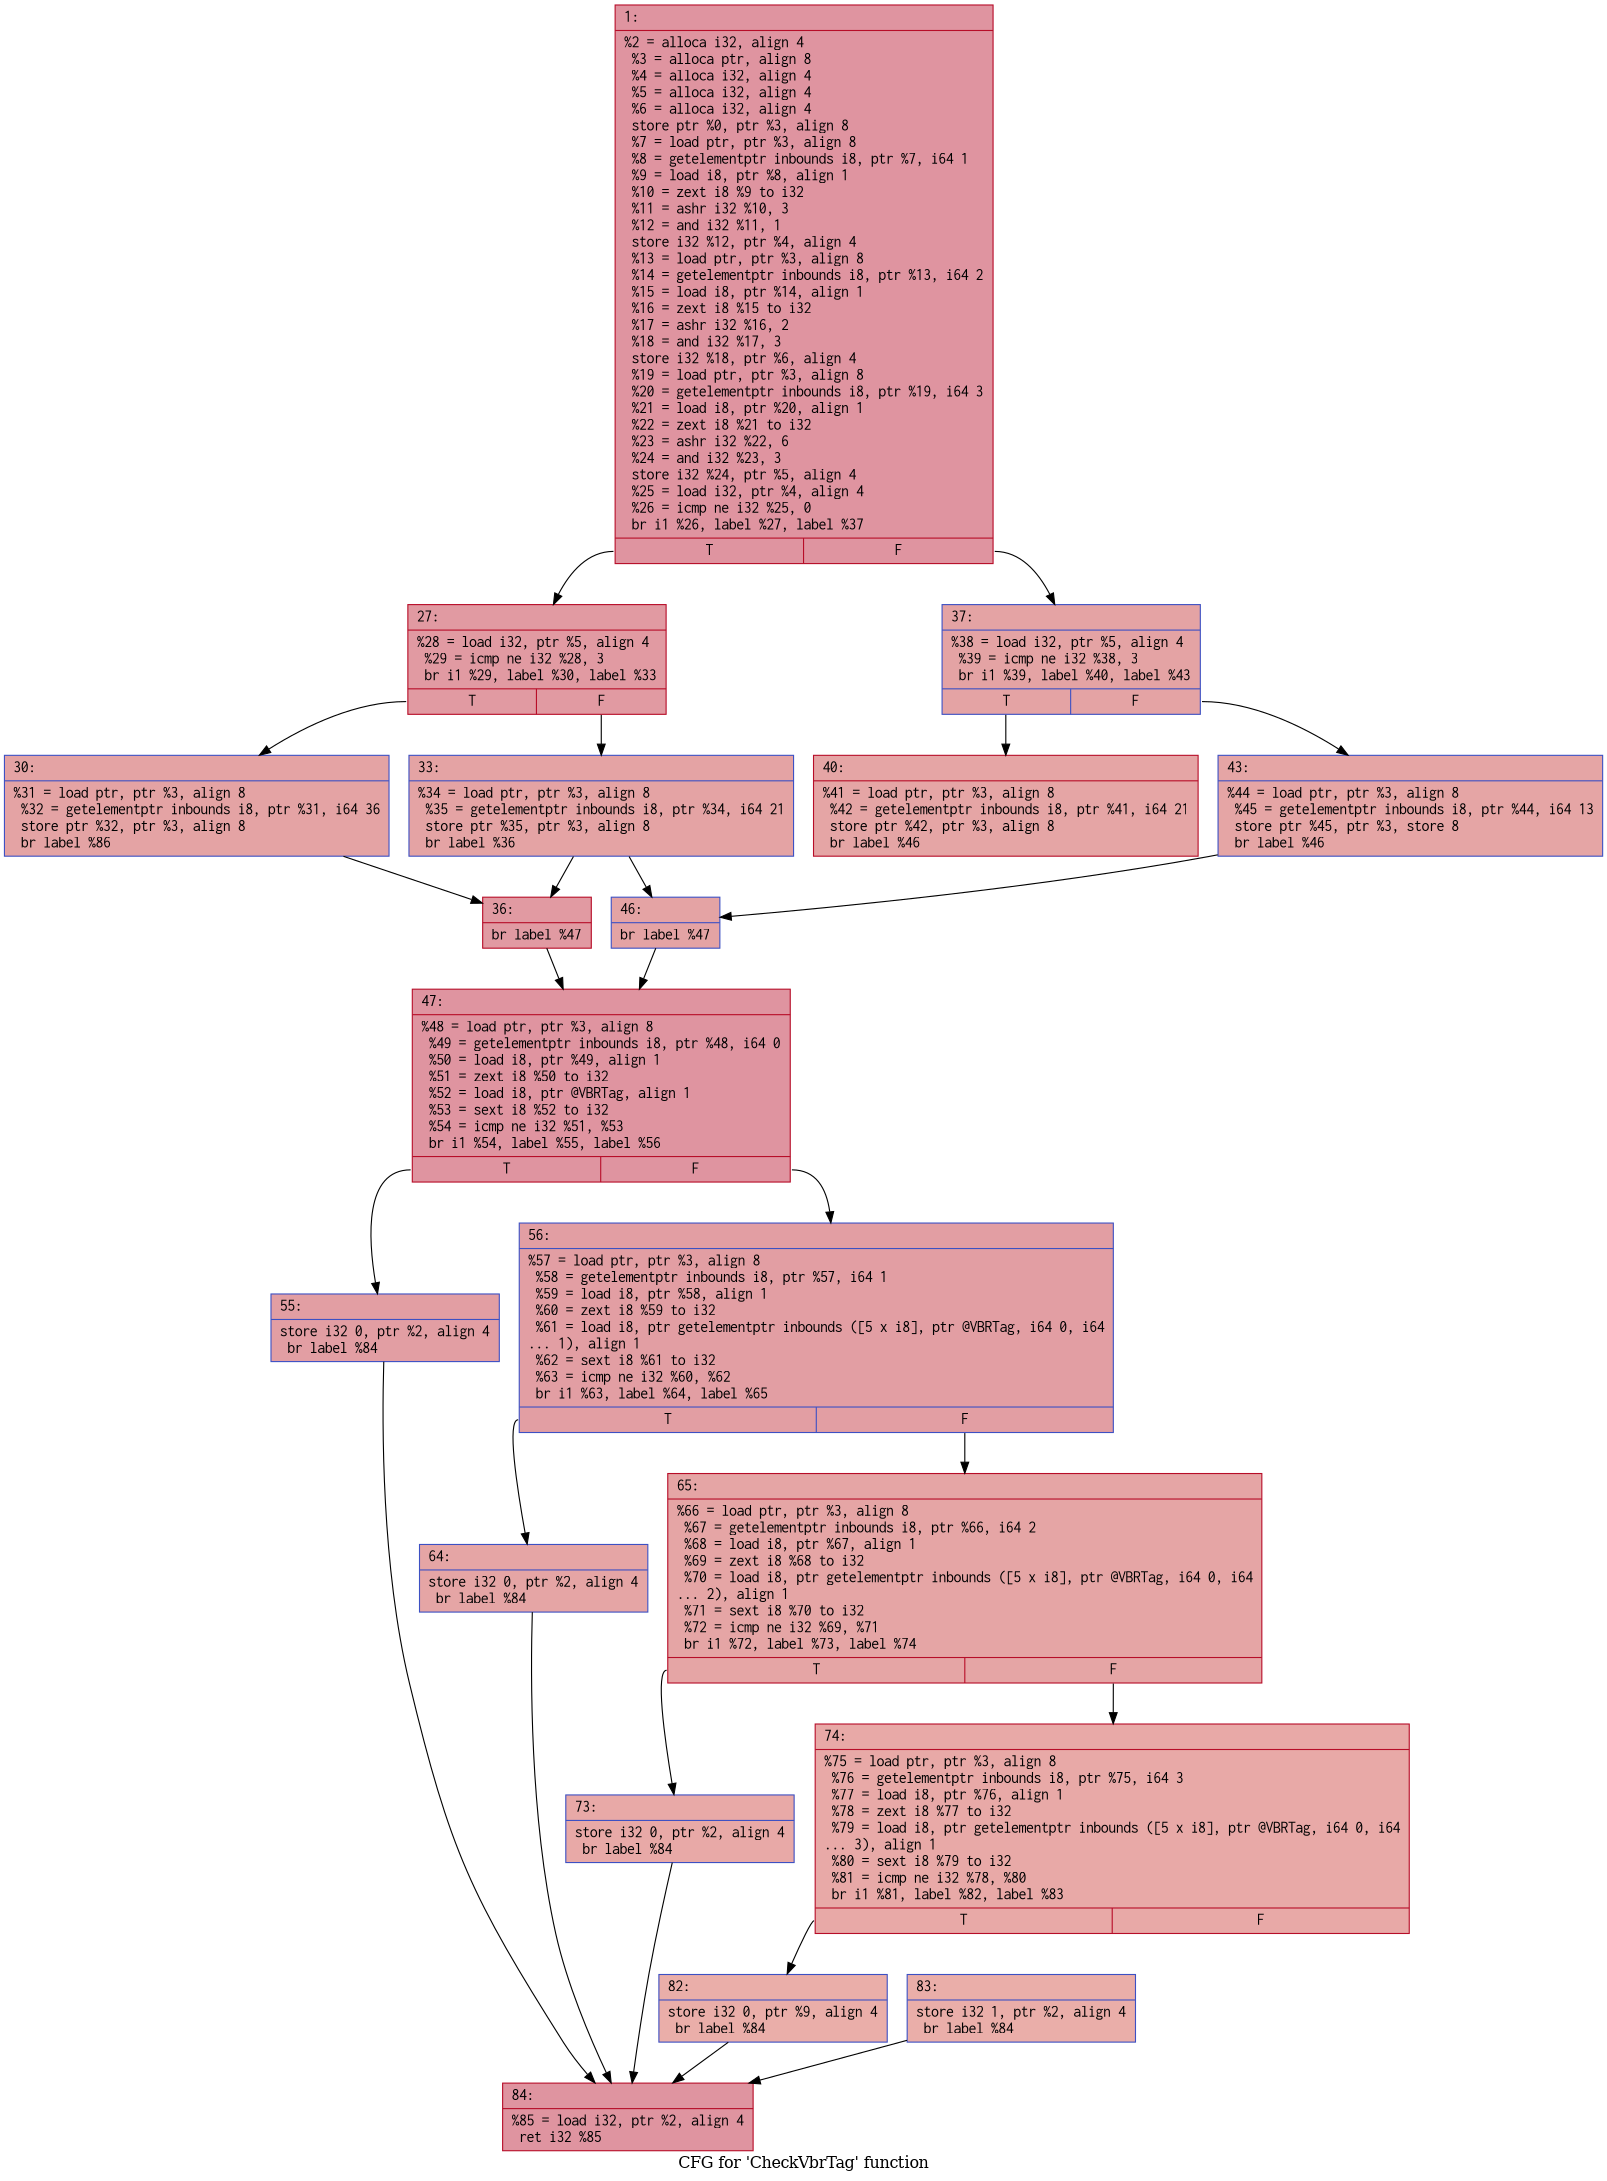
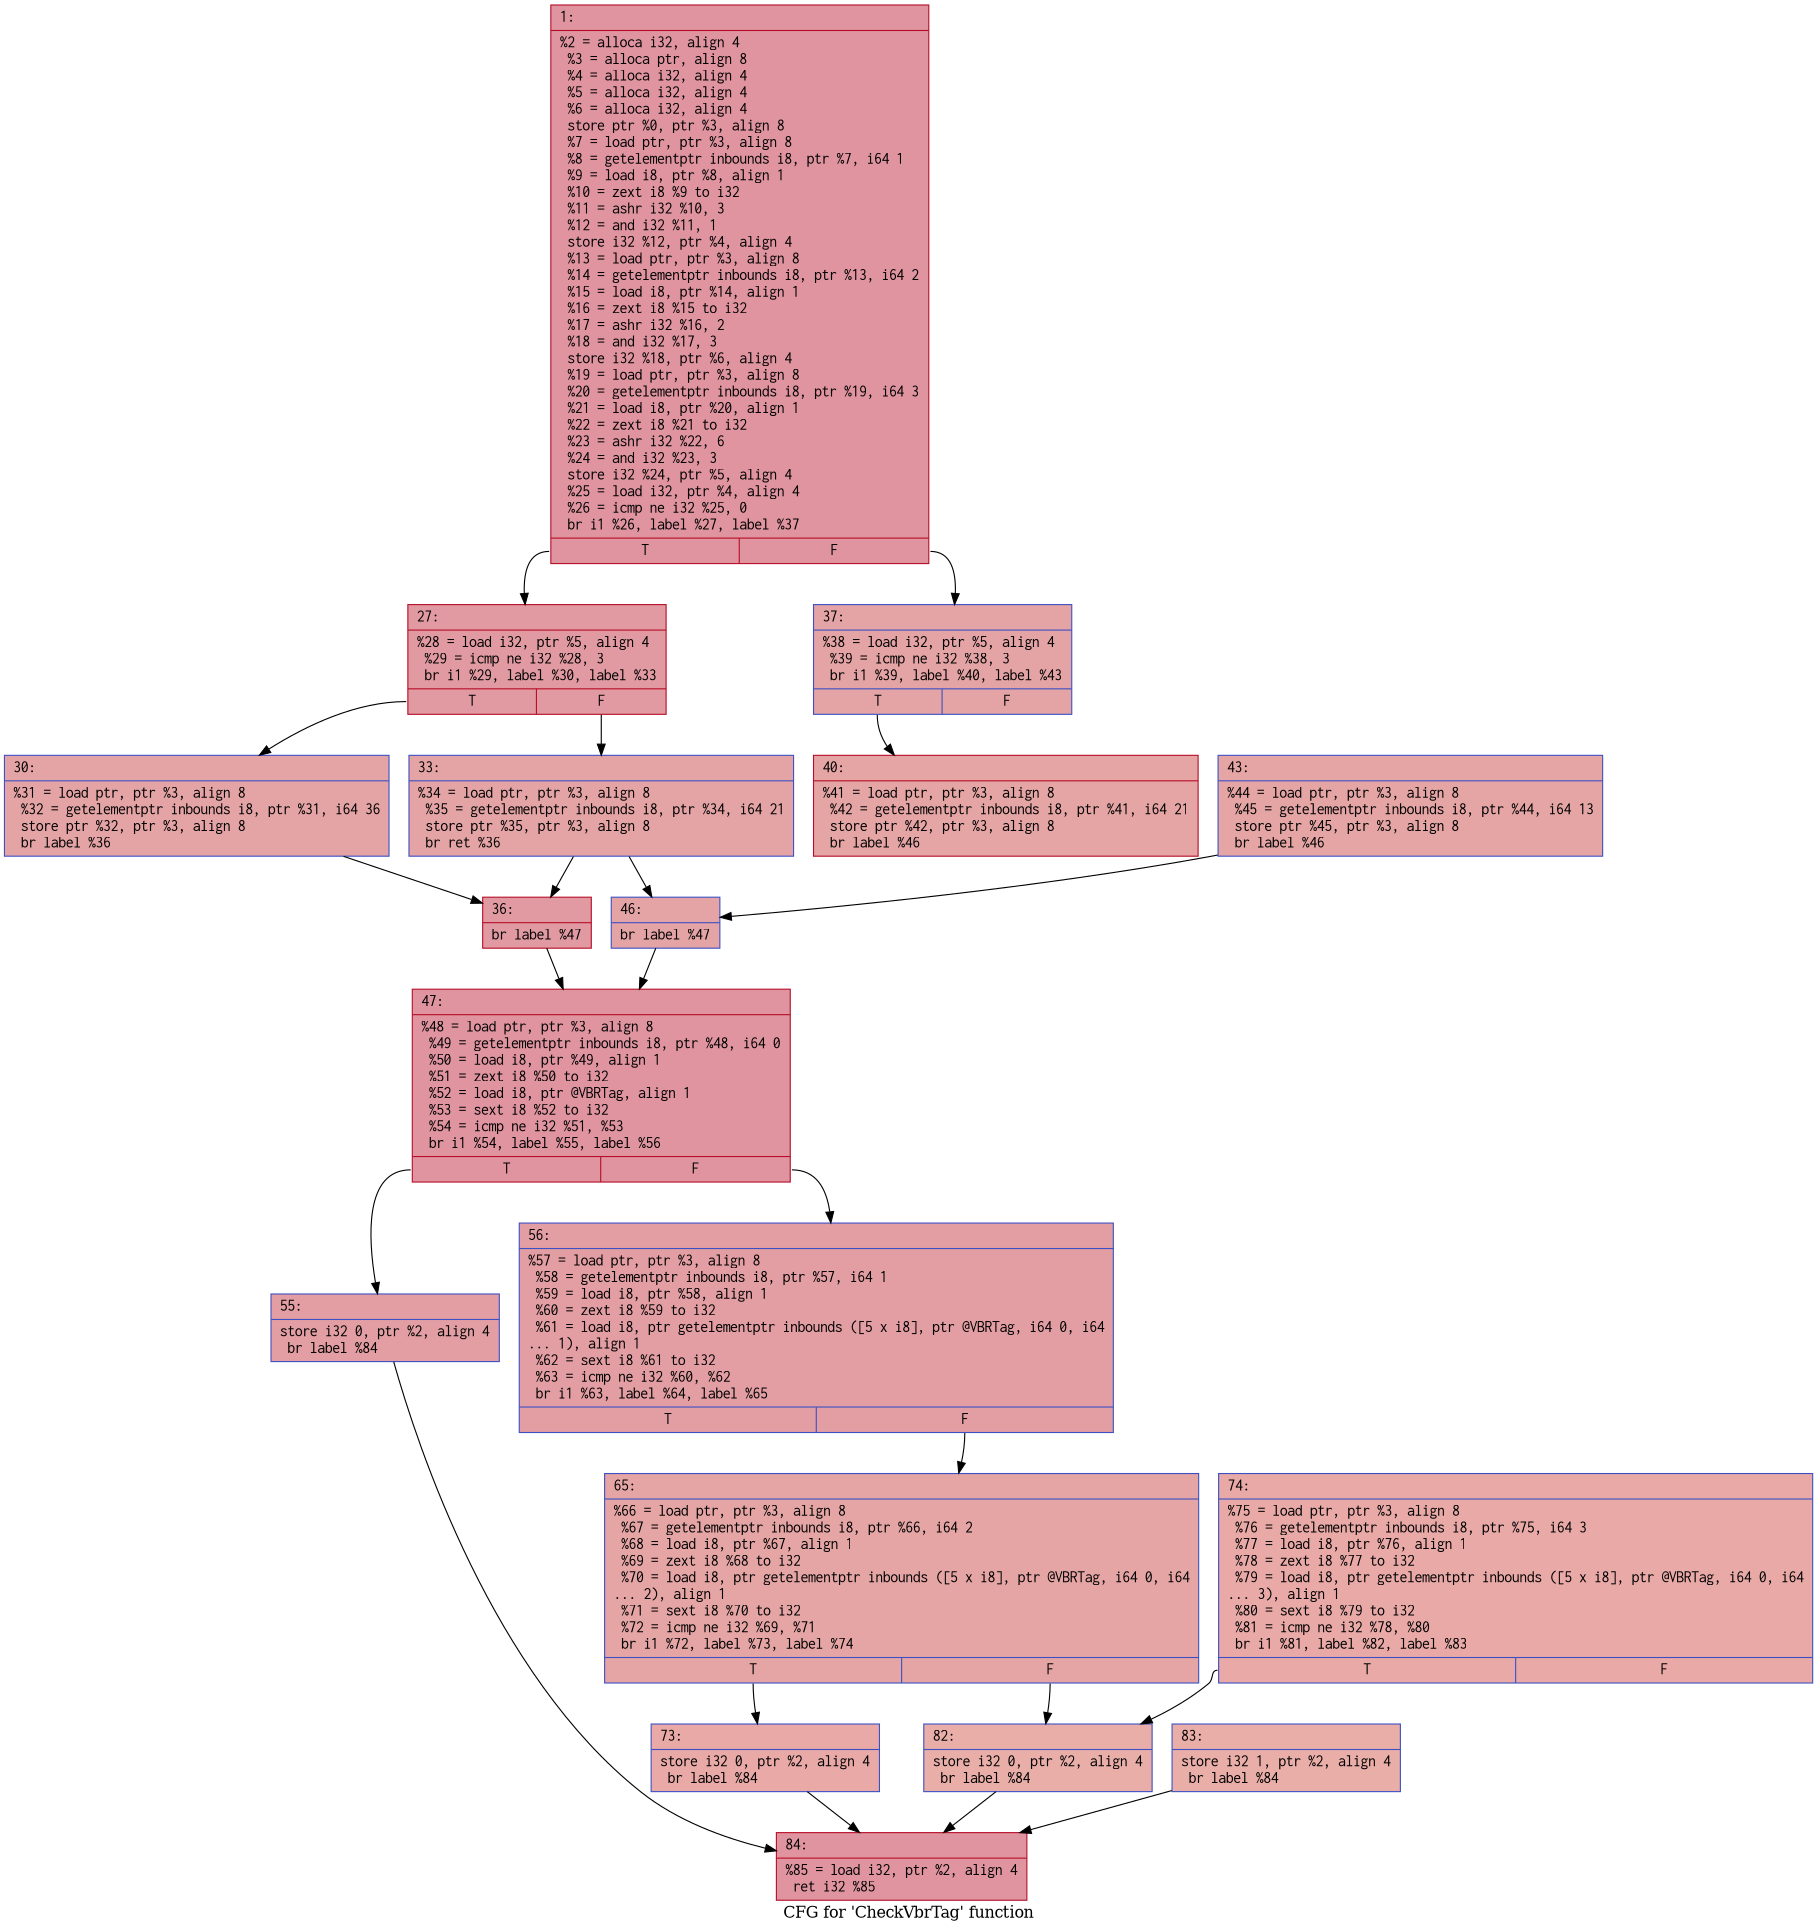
edge "37:" -> "43:": removed
node "43:": text "store ptr %45, ptr %3, store 8" -> "store ptr %45, ptr %3, align 8"
node "30:": text "br label %86" -> "br label %36"
node "33:": text "br label %36" -> "br ret %36"
node "64:": removed
node "65:": color #b70d28ff -> #3d50c3ff
edge "65:" -> "74:": now "65:" -> "82:"
node "74:": color #b70d28ff -> #3d50c3ff
node "82:": text "store i32 0, ptr %9, align 4" -> "store i32 0, ptr %2, align 4"
